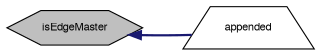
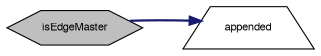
edge "appended" -> "isEdgeMaster": reversed
